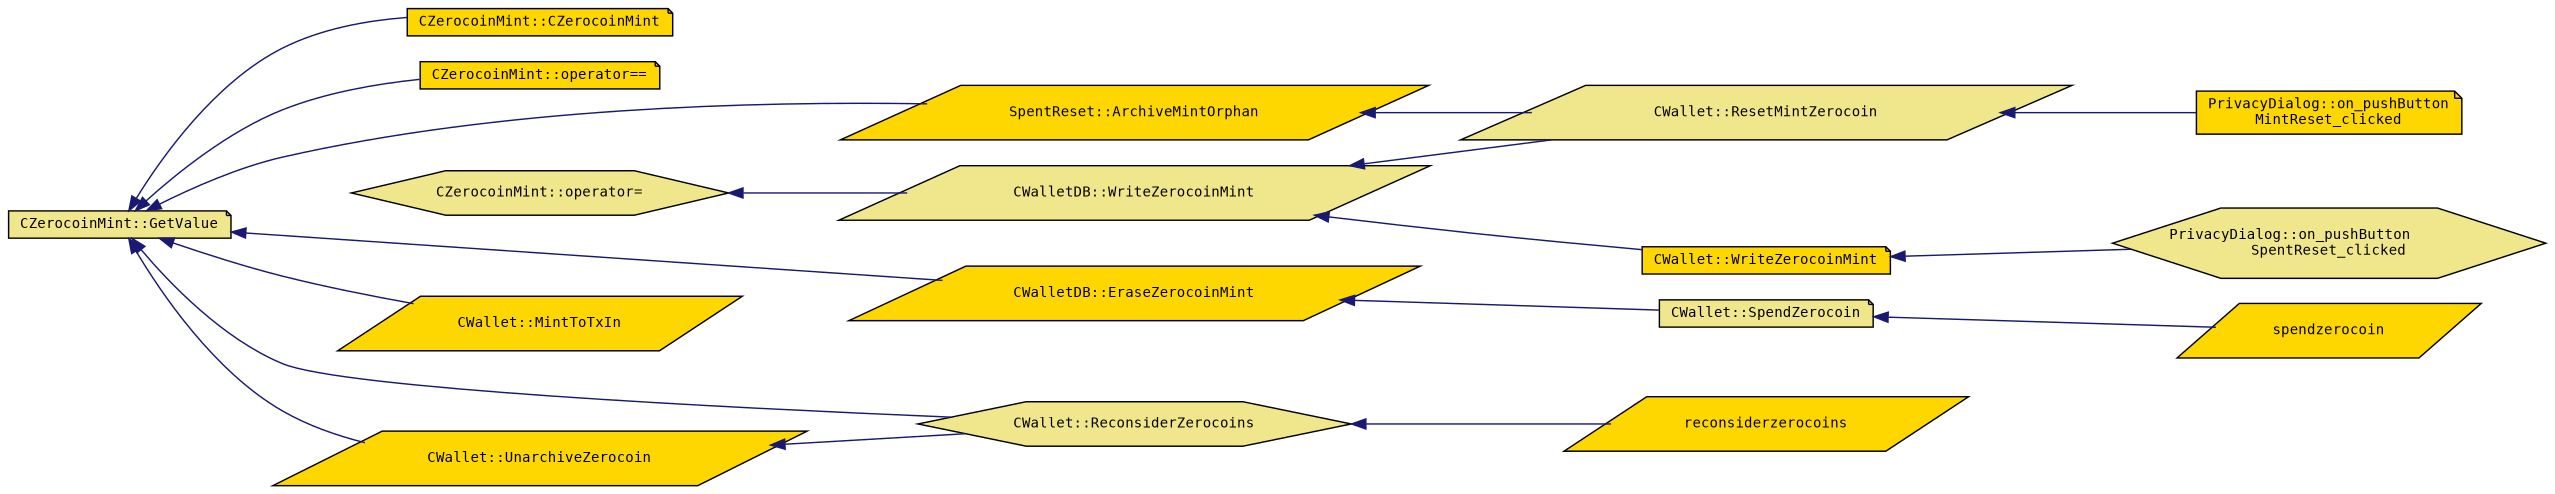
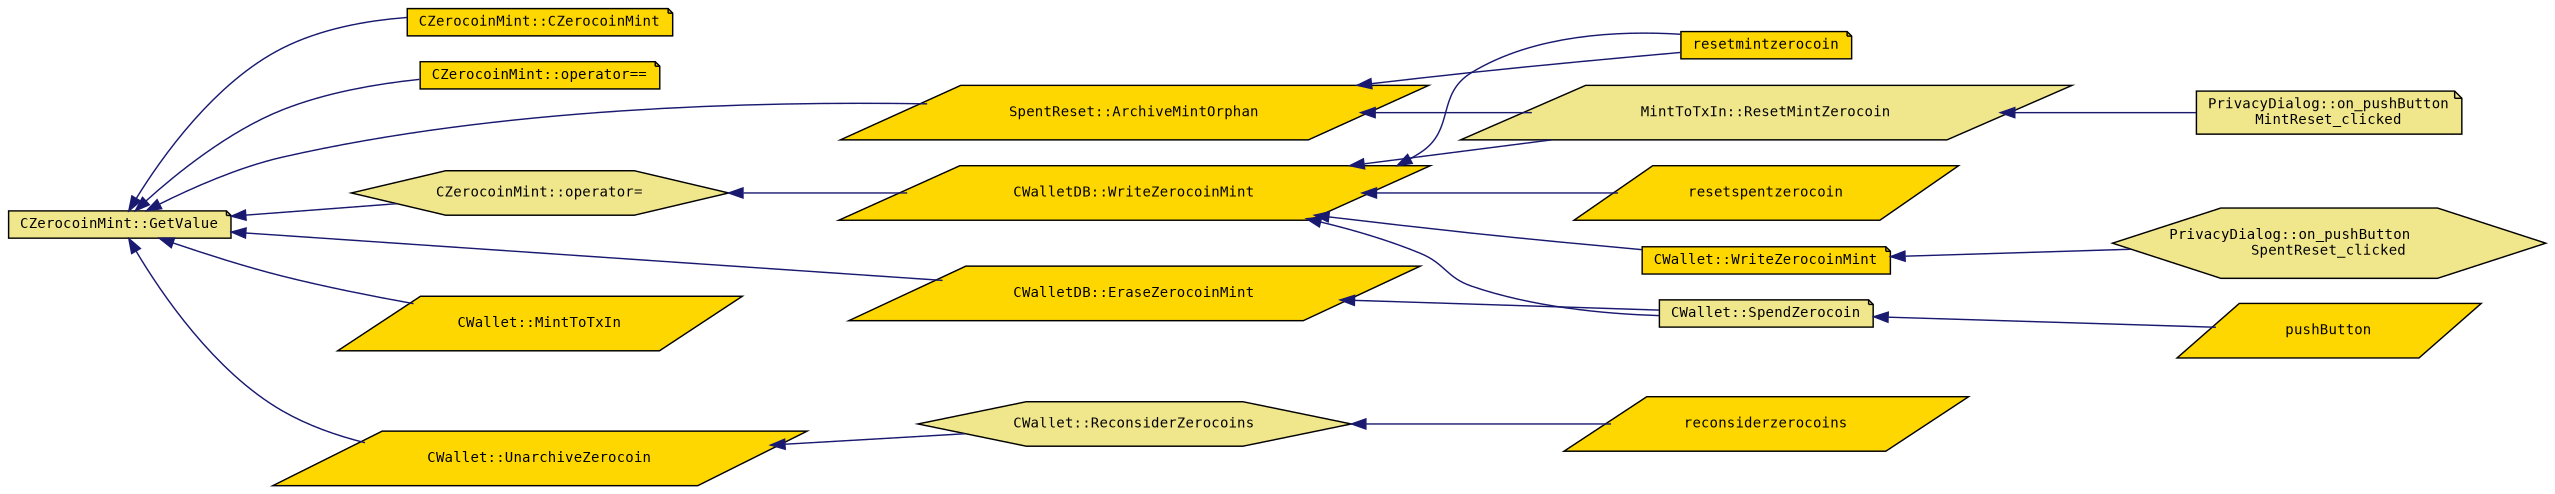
node "resetmintzerocoin": added
node "CWallet::ResetMintZerocoin": label "CWallet::ResetMintZerocoin" -> "MintToTxIn::ResetMintZerocoin"
node "PrivacyDialog::on_pushButton MintReset_clicked": fillcolor gold -> khaki
node "CWalletDB::WriteZerocoinMint": fillcolor khaki -> gold
node "resetspentzerocoin": added
edge "CWallet::SpendZerocoin" -> "CWalletDB::WriteZerocoinMint": added
node "spendzerocoin": label "spendzerocoin" -> "pushButton"
edge "CWallet::ReconsiderZerocoins" -> "CZerocoinMint::GetValue": now "CZerocoinMint::operator=" -> "CZerocoinMint::GetValue"
